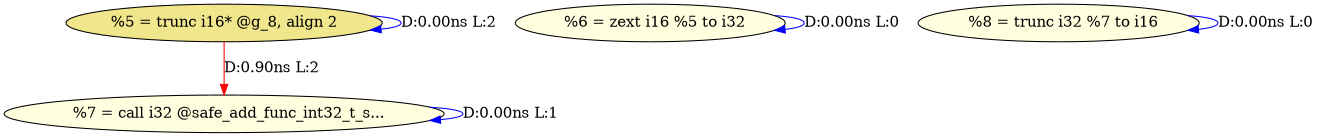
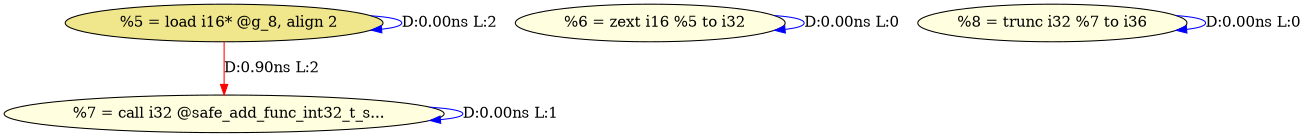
node "%5 = trunc i16* @g_8, align 2": label "%5 = trunc i16* @g_8, align 2" -> "%5 = load i16* @g_8, align 2"
node "%8 = trunc i32 %7 to i16": label "%8 = trunc i32 %7 to i16" -> "%8 = trunc i32 %7 to i36"
